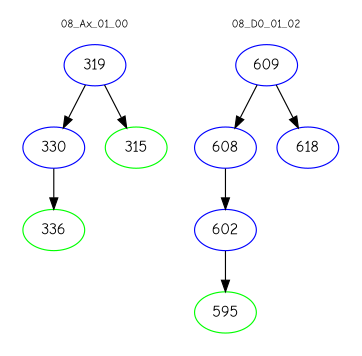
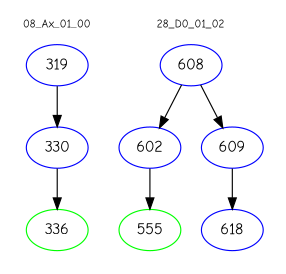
cluster "08_D0_01_02": label "08_D0_01_02" -> "28_D0_01_02"
edge "609" -> "608": reversed
node "315": removed
node "595": label "595" -> "555"
